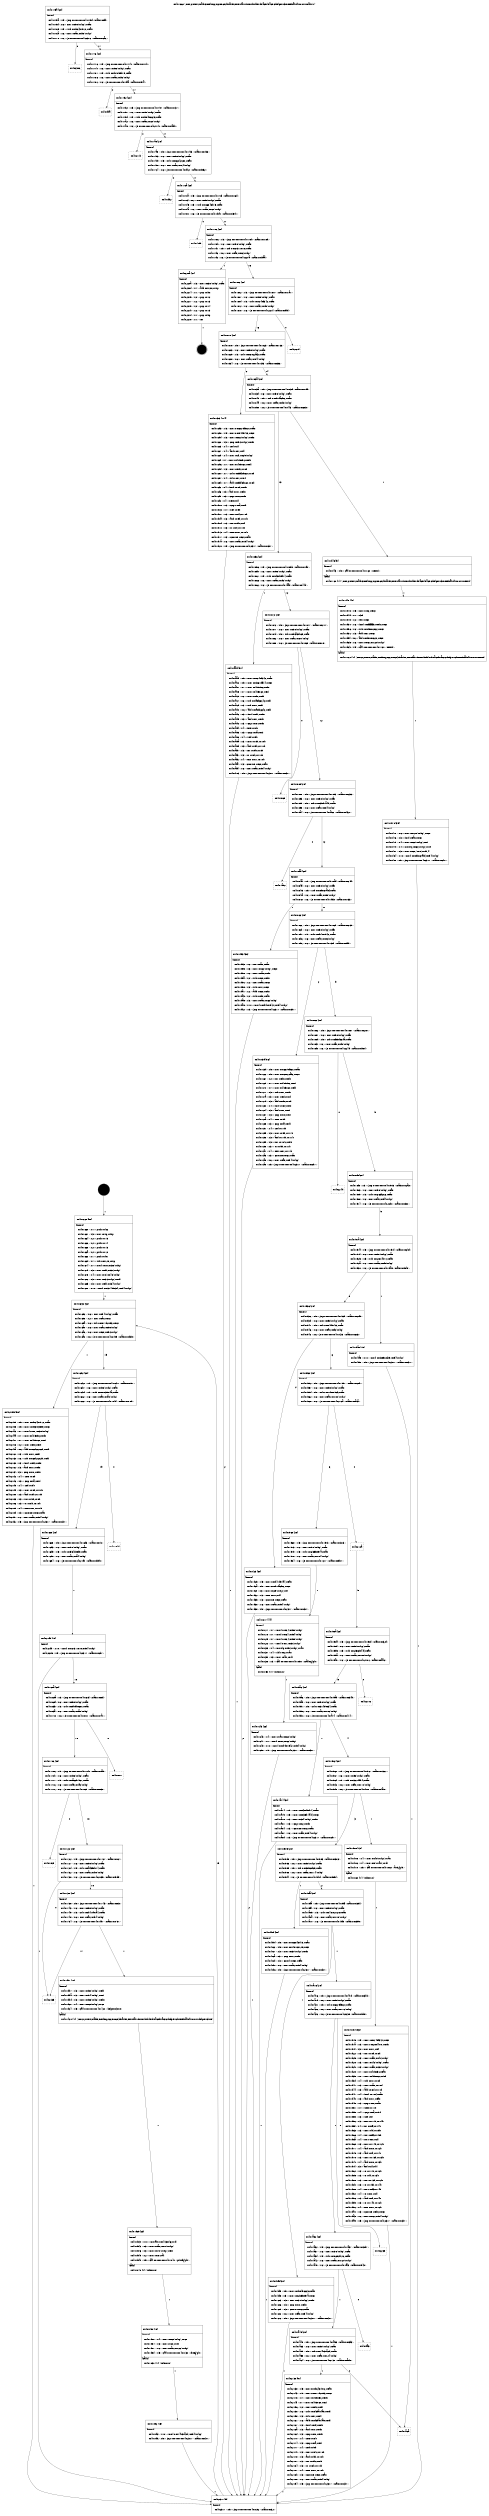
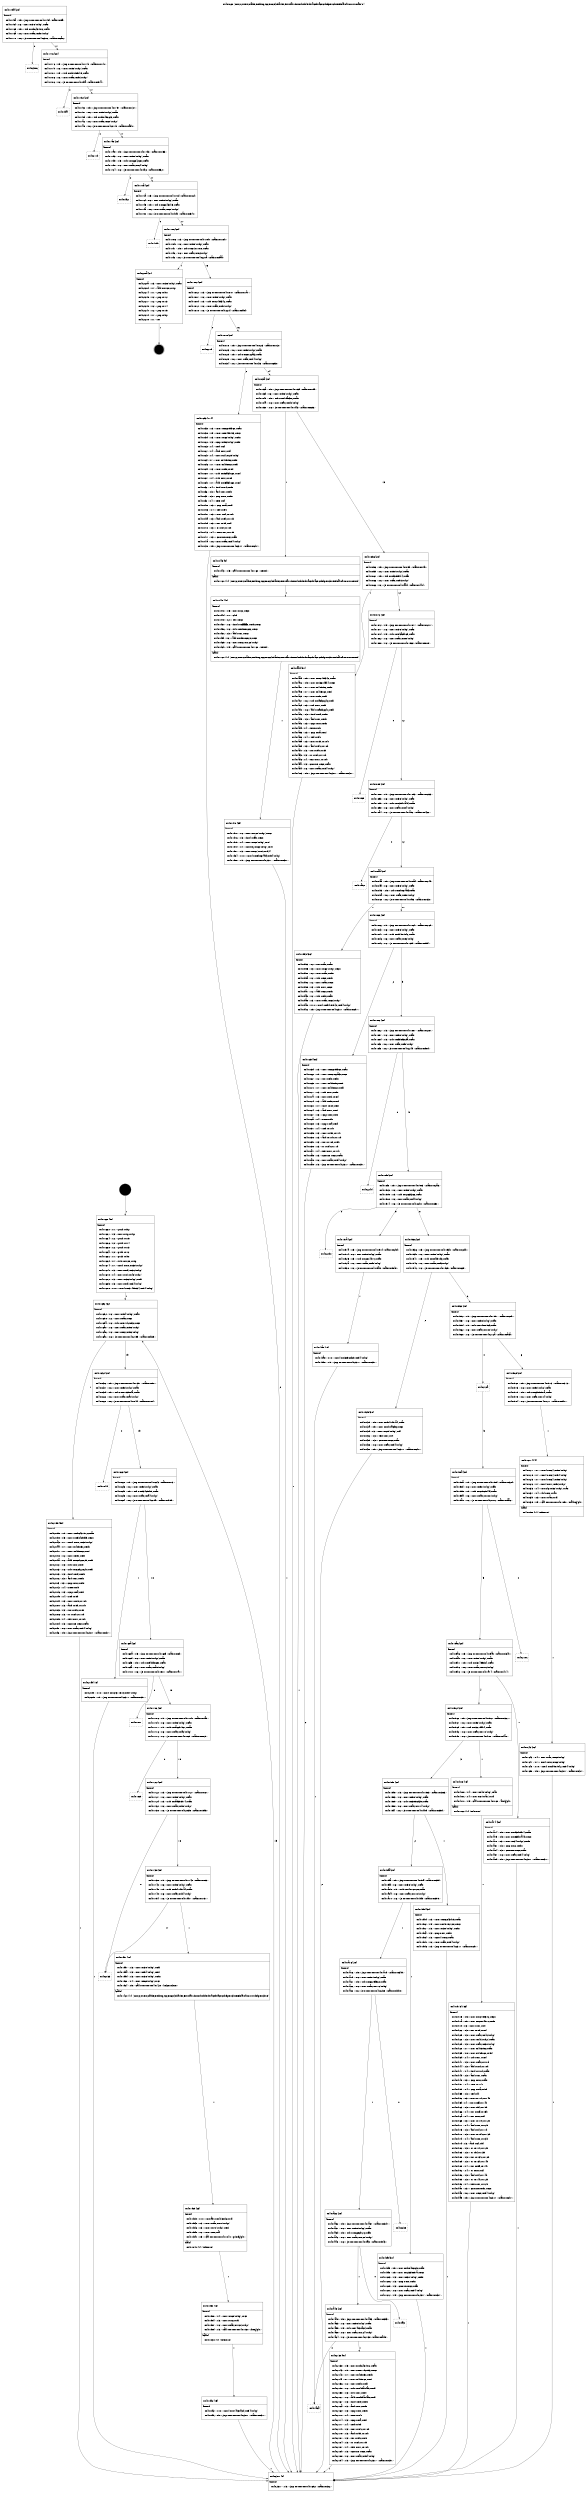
node "0x4022b0": added
edge "0x40191a [28]" -> "0x401936 [28]": now "0x4018fe [28]" -> "0x401936 [28]"
edge "0x4021fb [15]" -> "0x4016ea [28]": now "0x4016ce [28]" -> "0x4016ea [28]"
